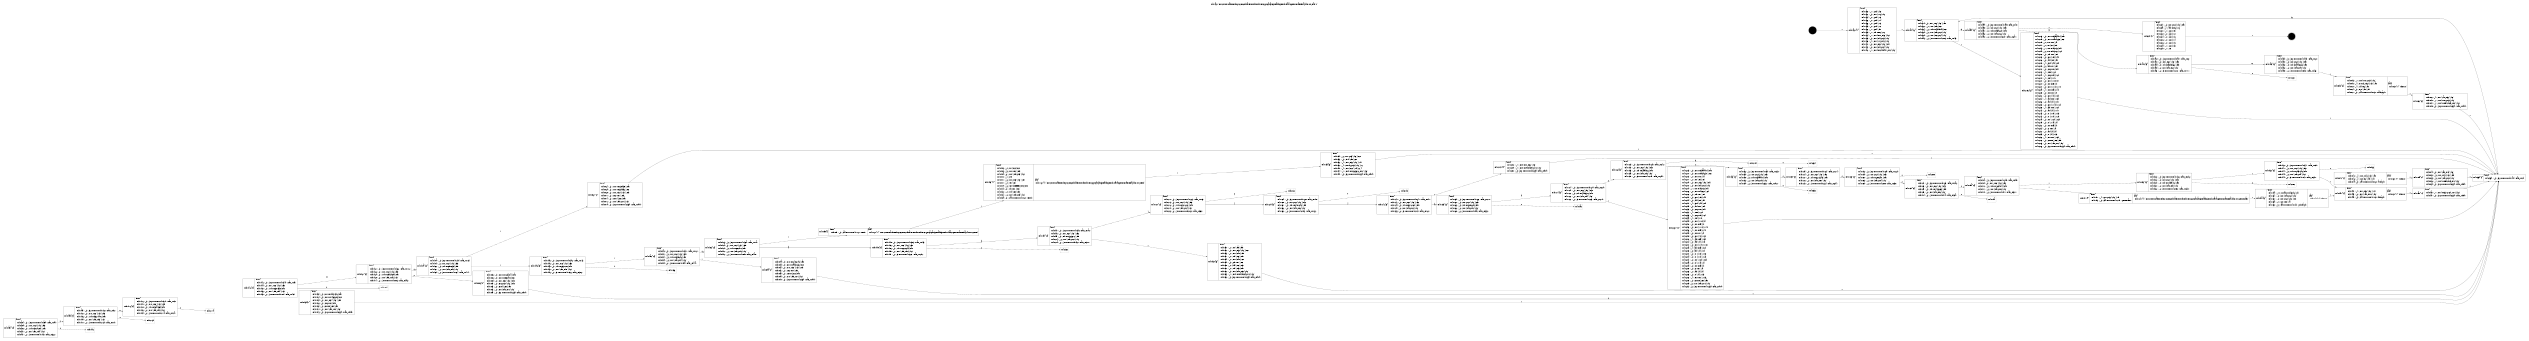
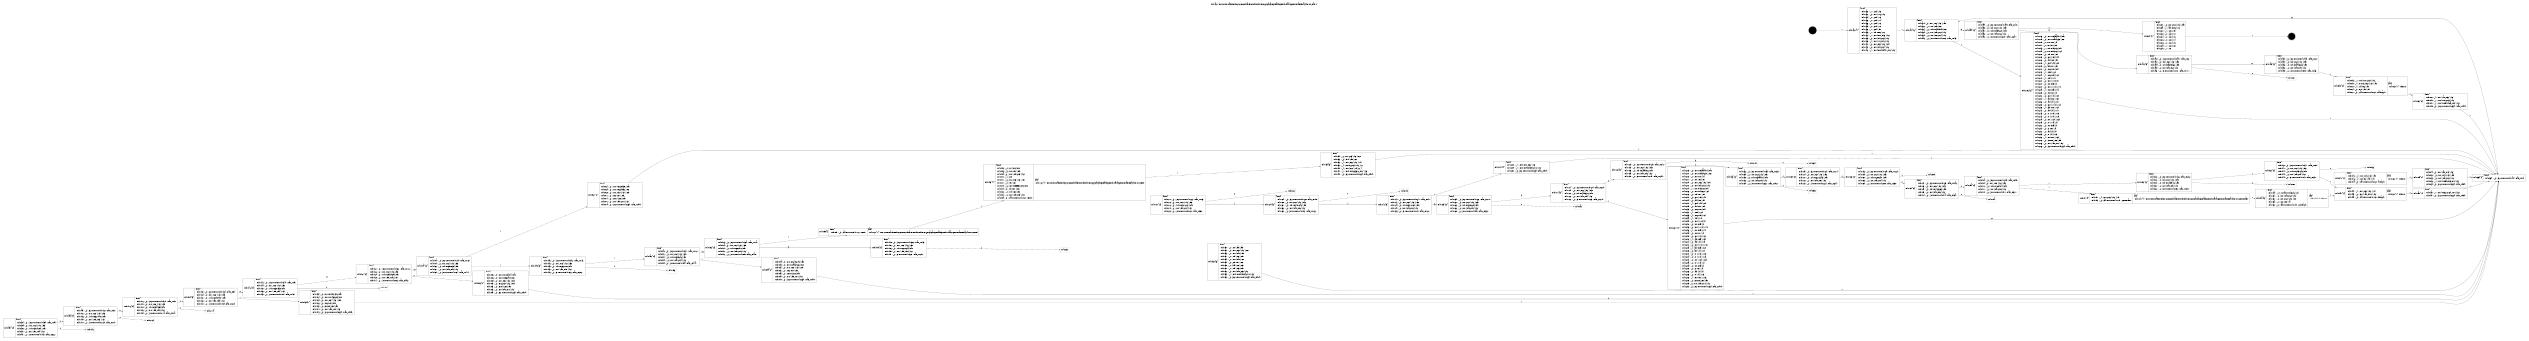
node "0x401bf7 [25]": removed
node "0x401b2f [25]": added
